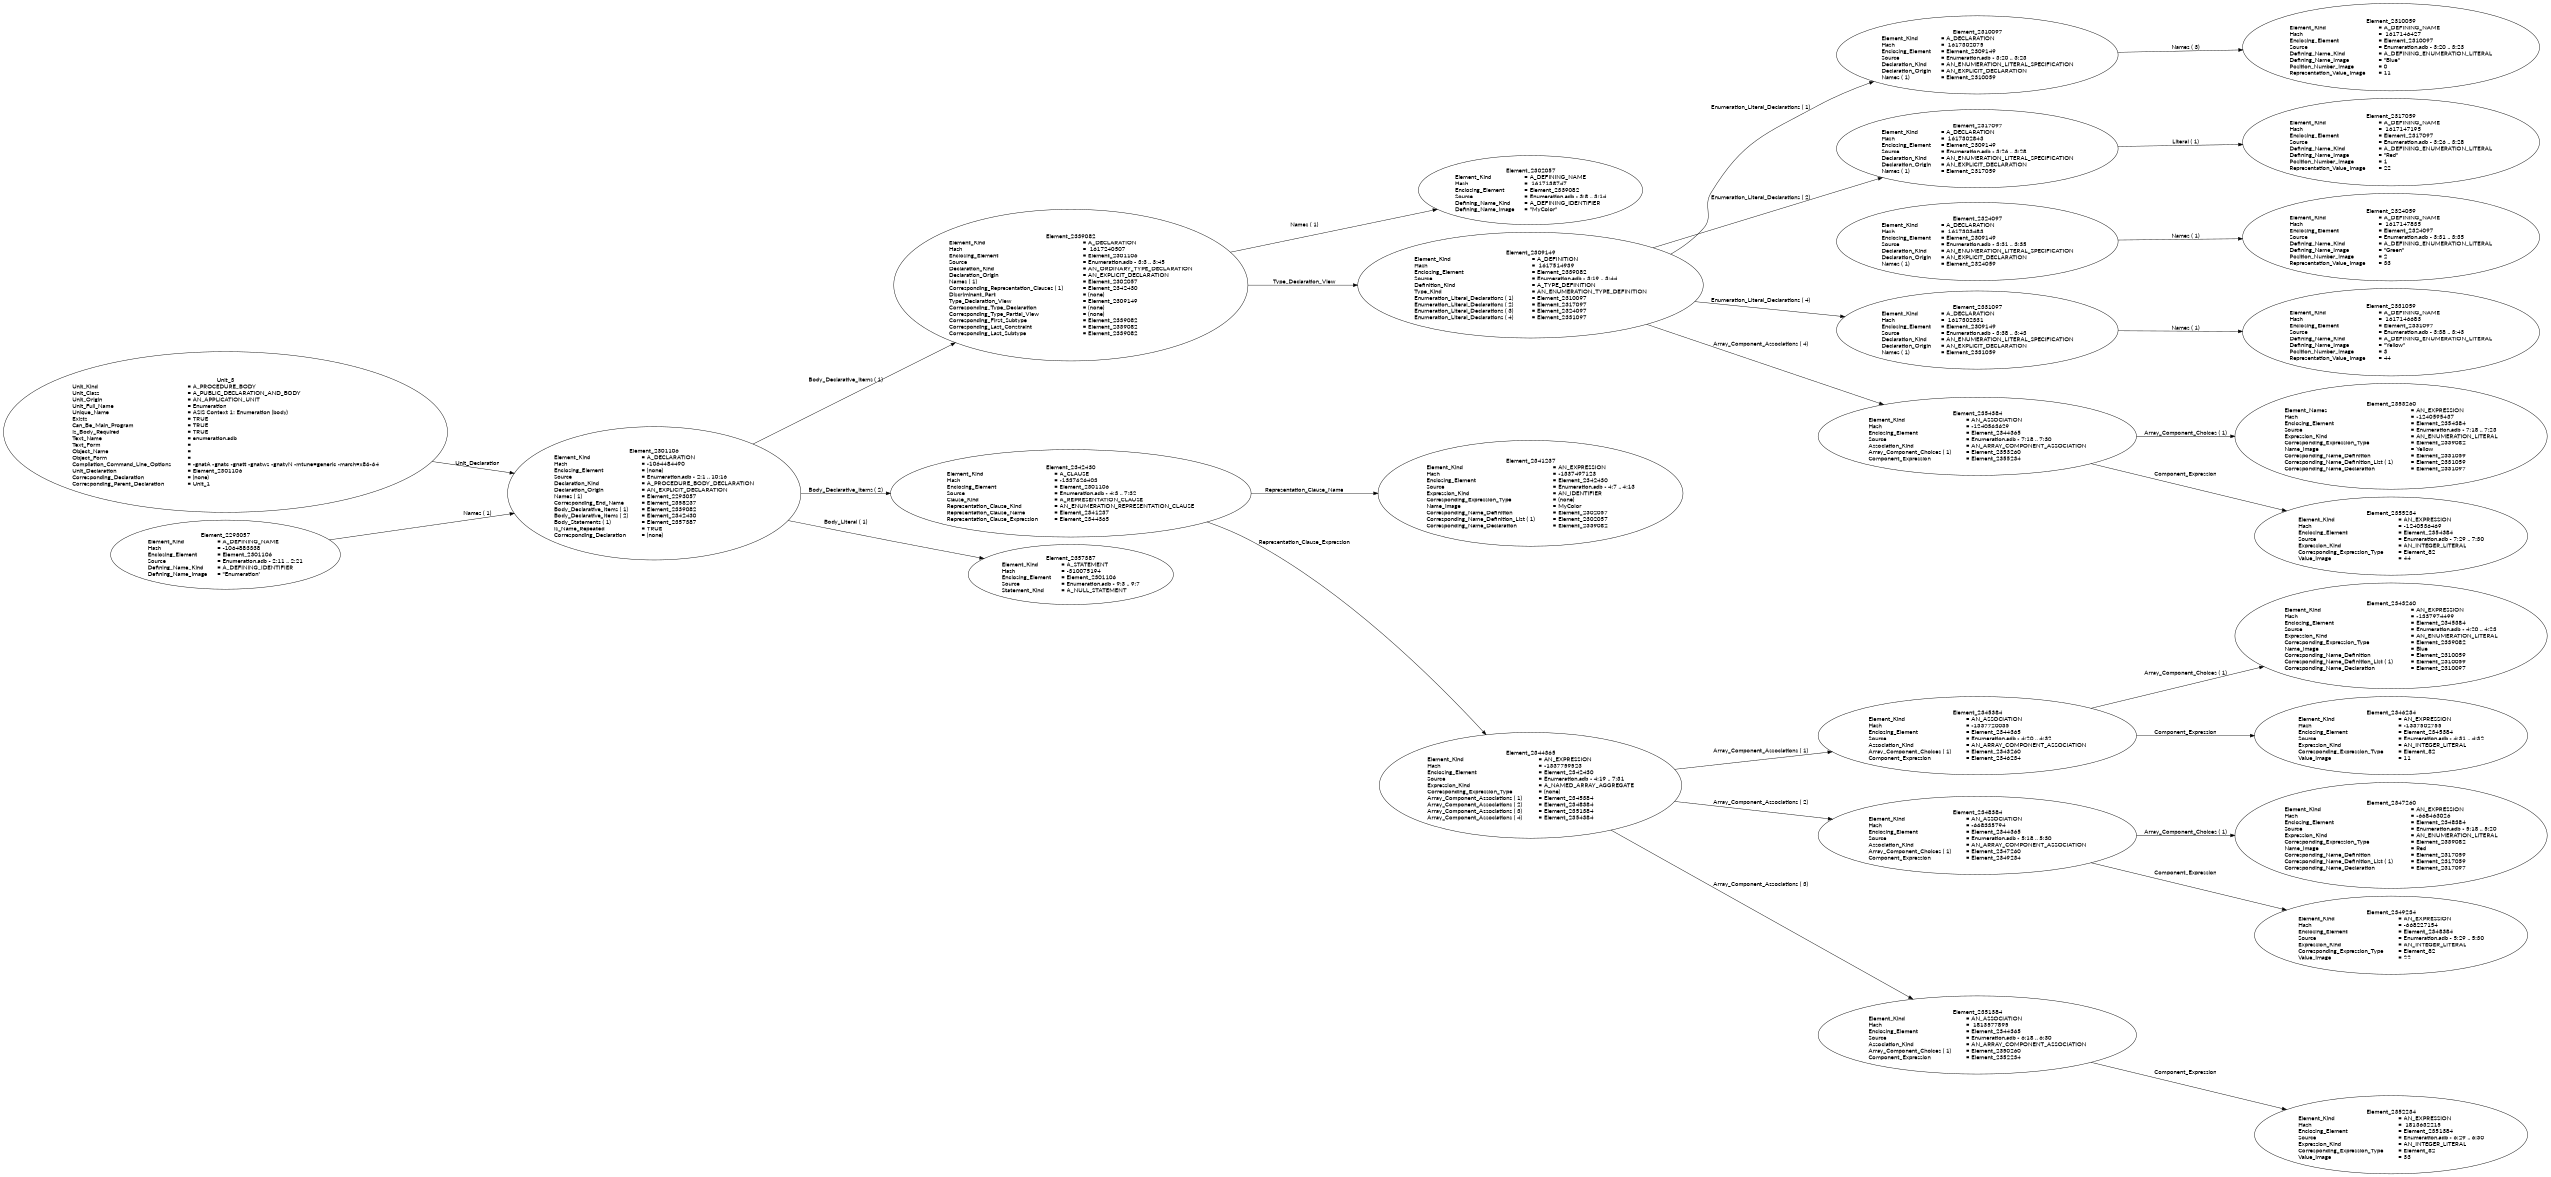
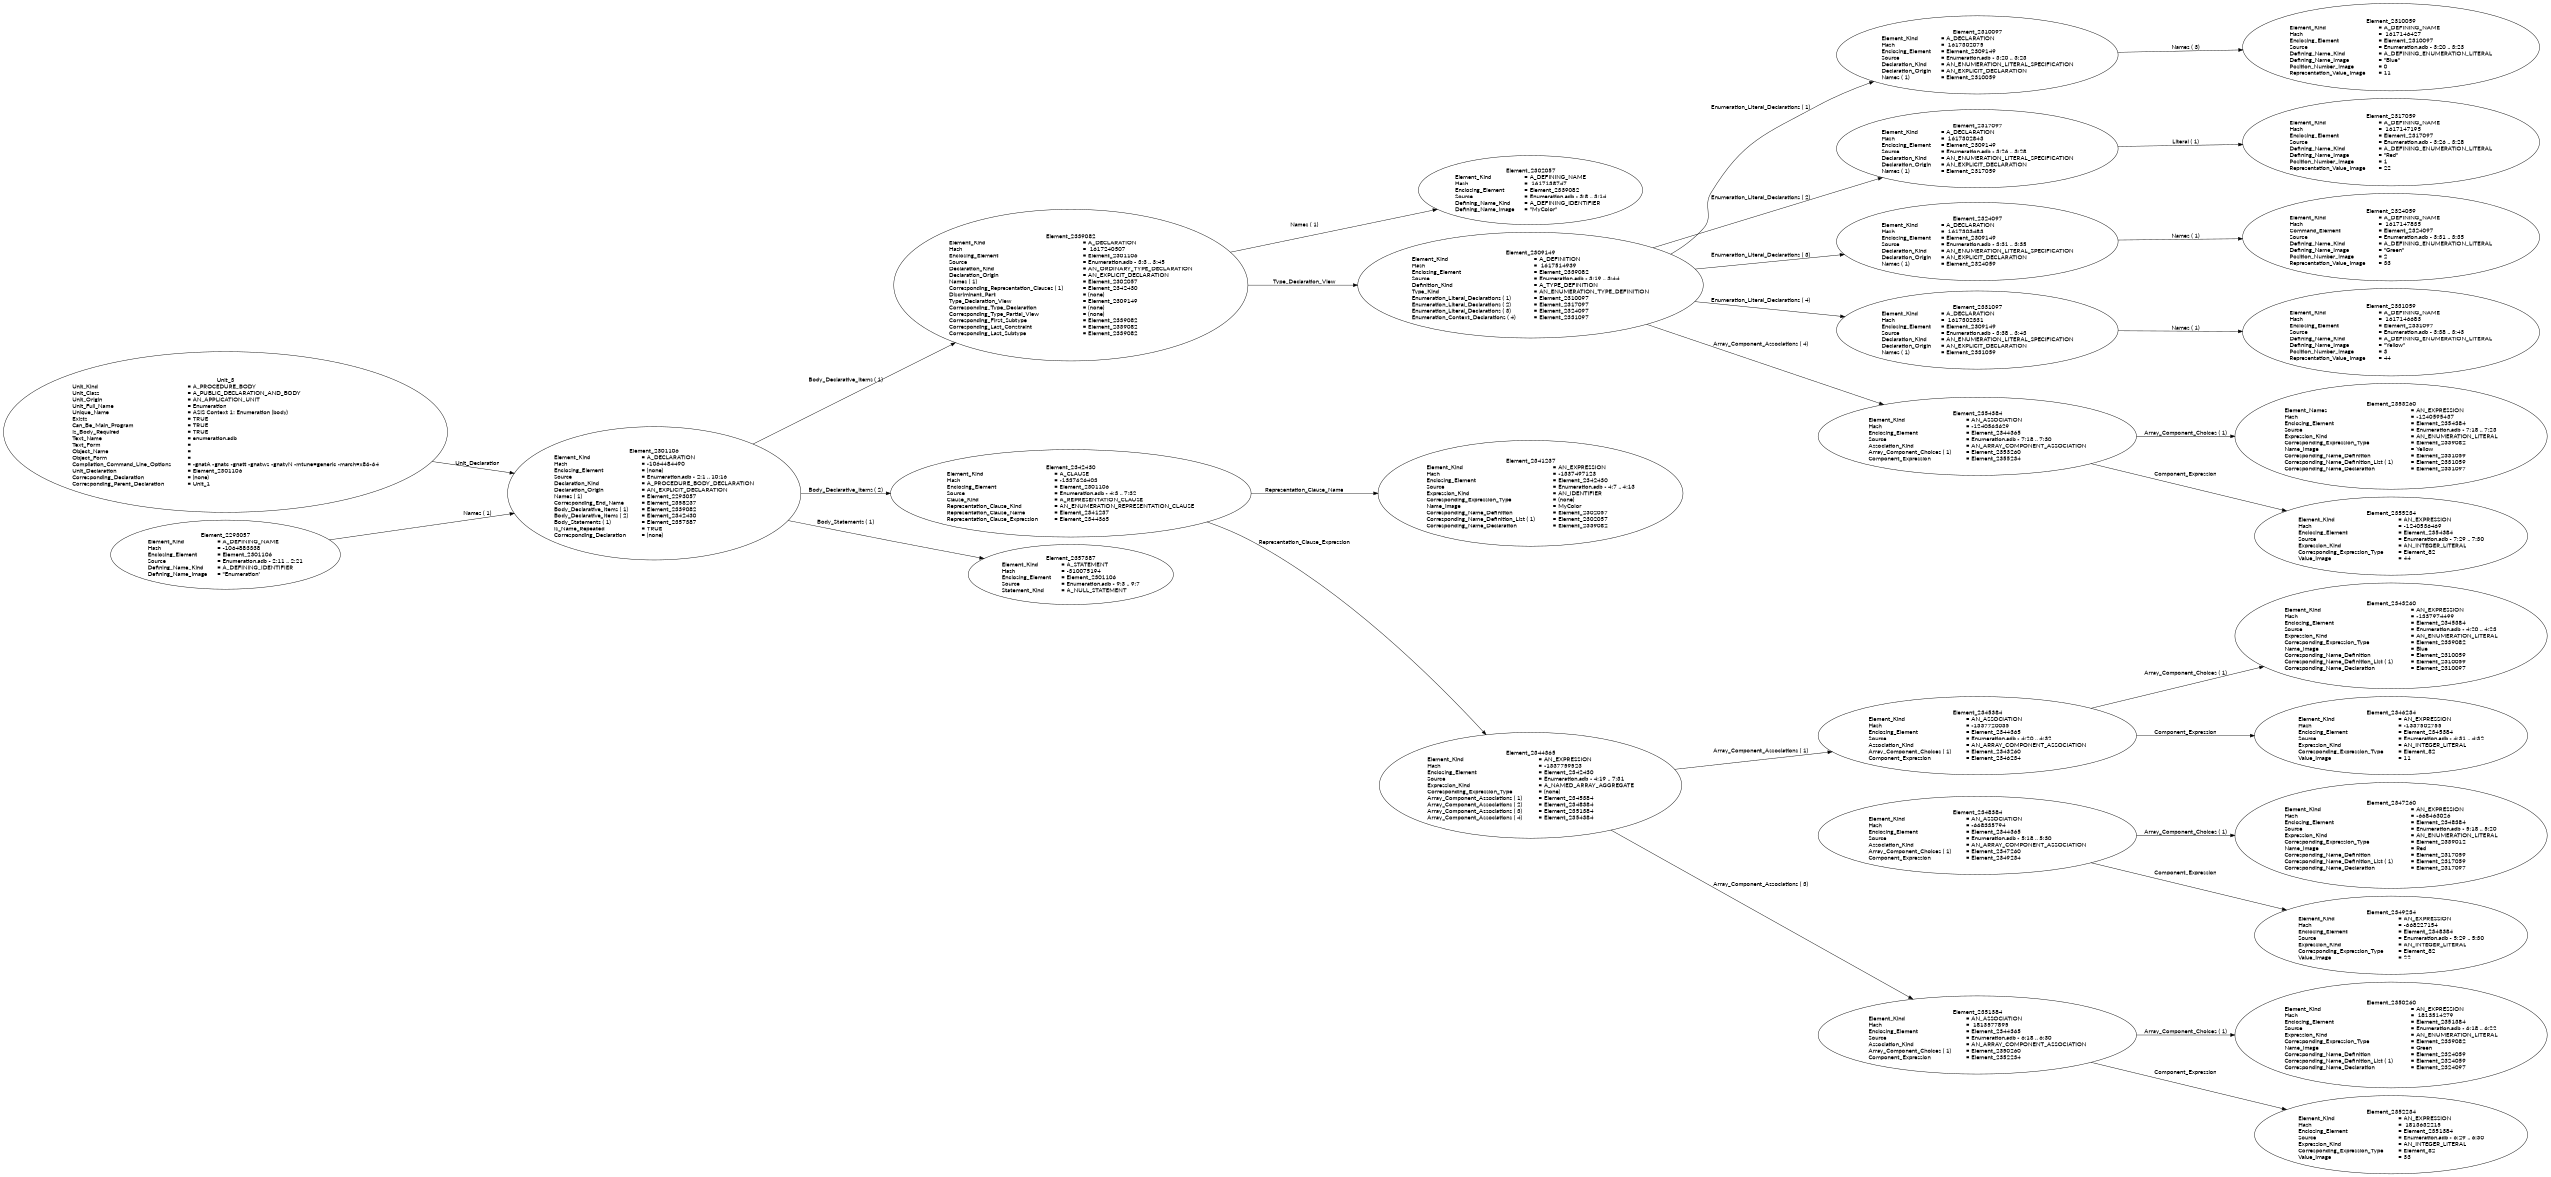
node "Element_2324059": text "Enclosing_Element" -> "Command_Element"
edge "Element_2309149" -> "Element_2324097": added, label "Enumeration_Literal_Declarations ( 3)"
node "Element_2309149": text "Enumeration_Literal_Declarations ( 4)" -> "Enumeration_Context_Declarations ( 4)"
edge "Element_2301106" -> "Element_2357387": label "Body_Literal ( 1)" -> "Body_Statements ( 1)"
edge "Element_2344365" -> "Element_2348384": removed, label "Array_Component_Associations ( 2)"
node "Element_2347260": text "Element_2339082" -> "Element_2339012"
node "Element_2350260": added
